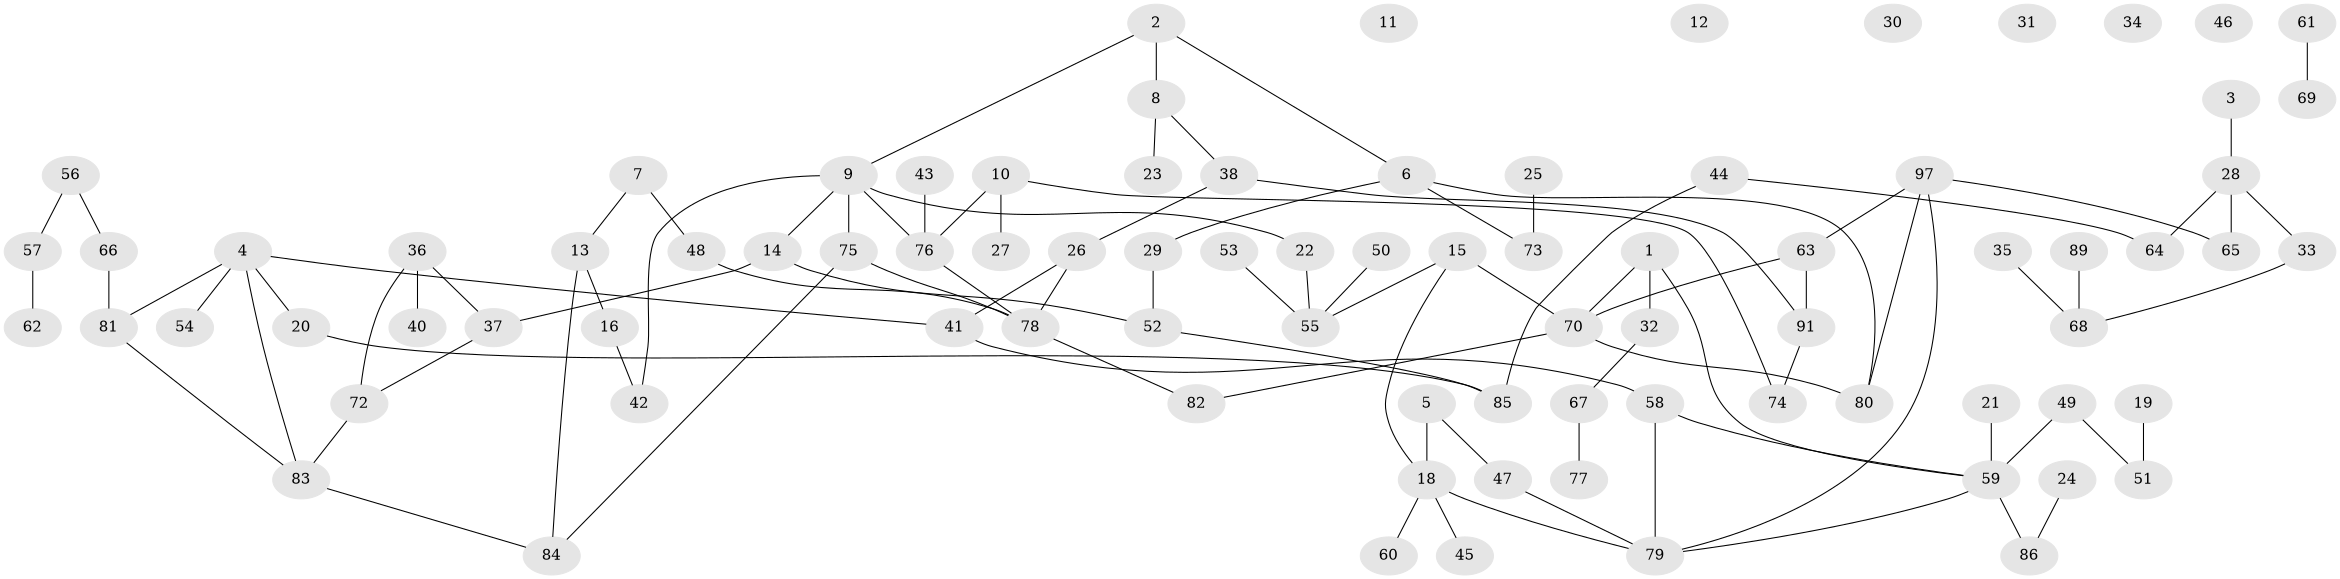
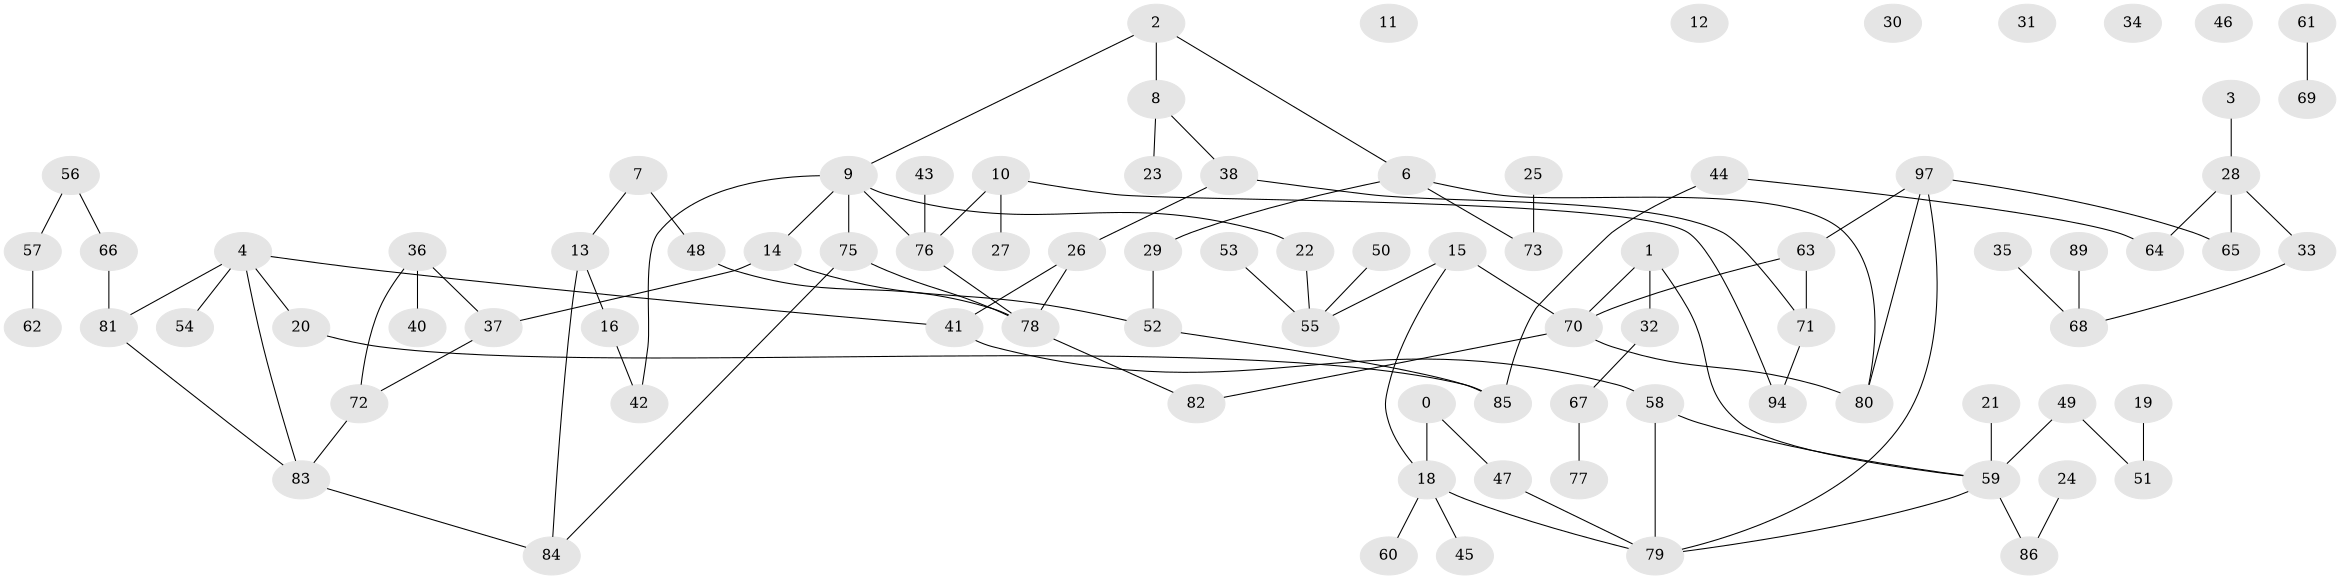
node "91": label "91" -> "71"
node "5": label "5" -> "0"
node "74": label "74" -> "94"
